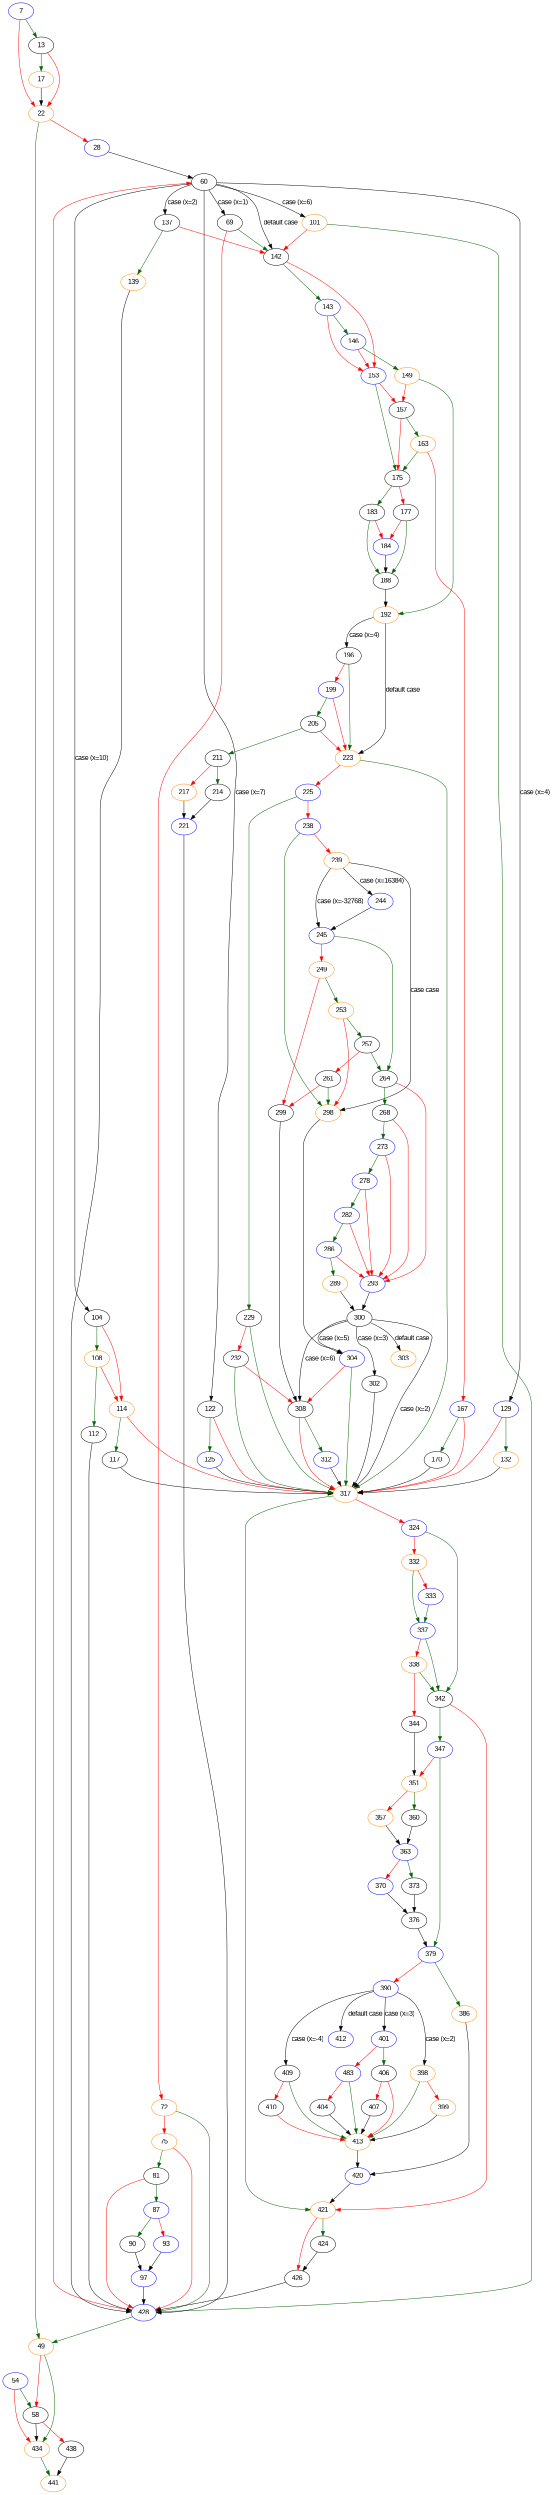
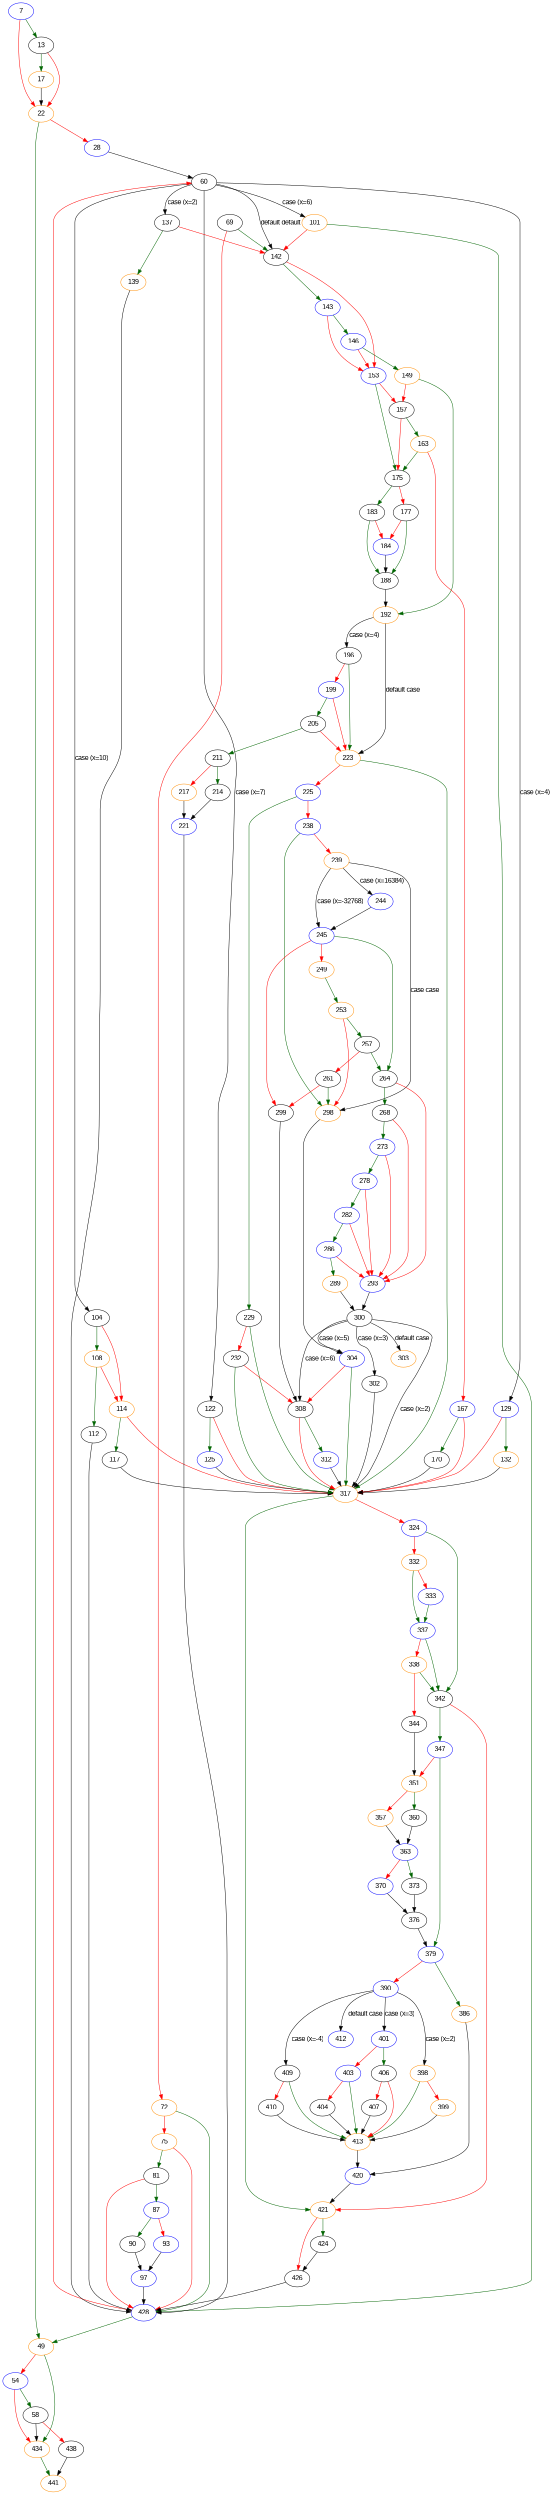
edge "60" -> "69": removed, label "case (x=1)"
edge "60" -> "142": label "default case" -> "default default"
edge "249" -> "299": now "245" -> "299"
node "483": label "483" -> "403"
edge "410" -> "413": color red -> black
edge "49" -> "58": now "49" -> "54"
